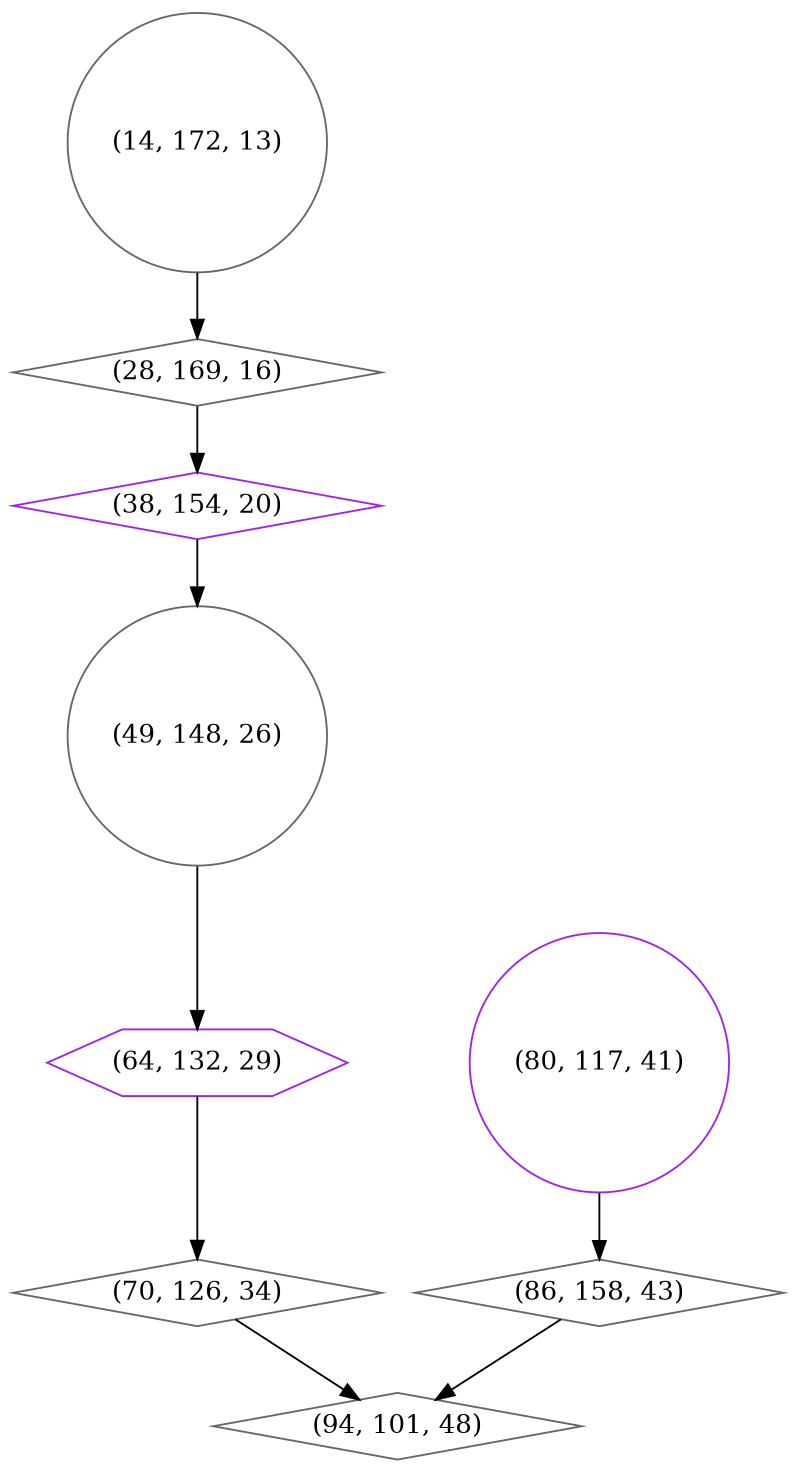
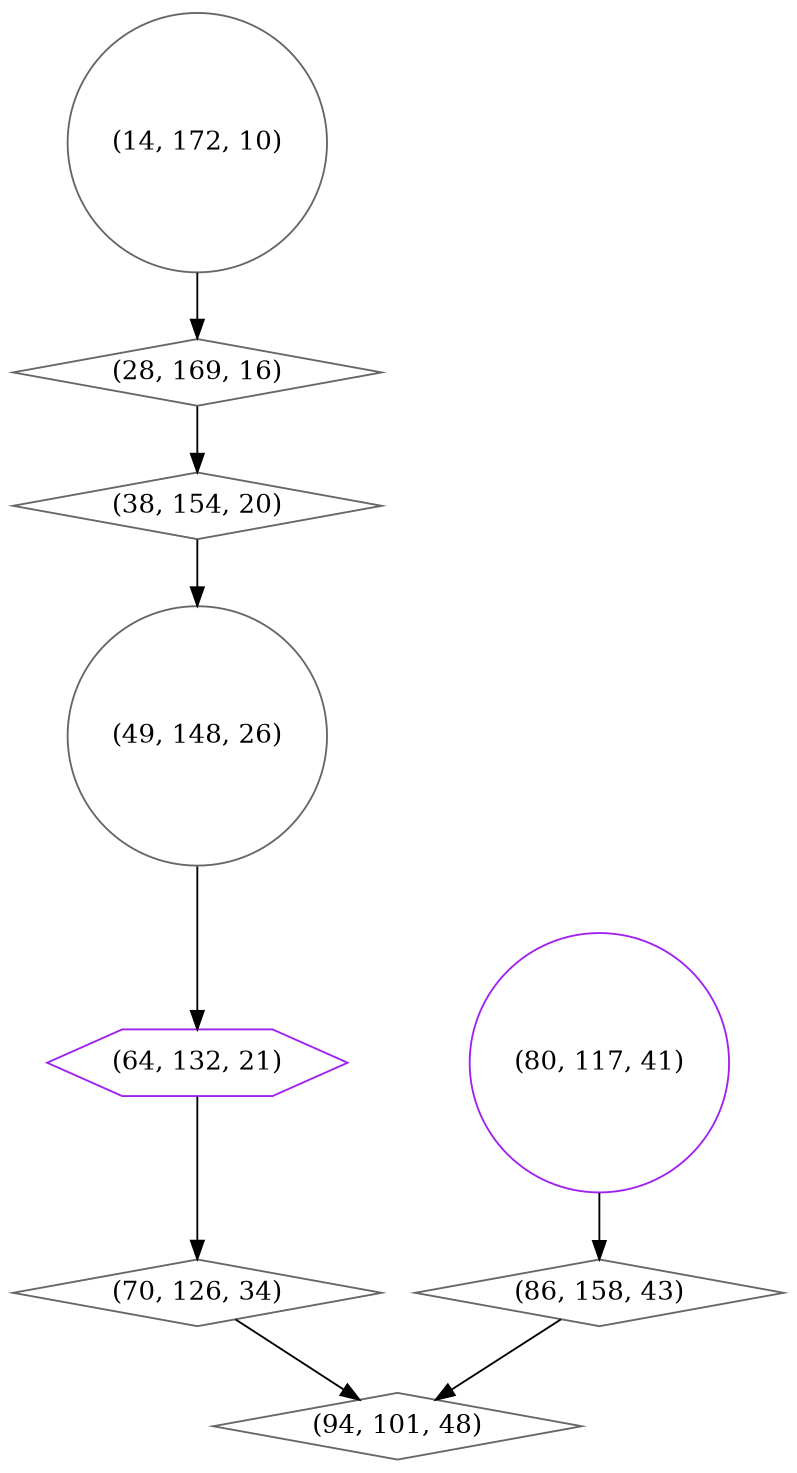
node "(14, 172, 13)": label "(14, 172, 13)" -> "(14, 172, 10)"
node "(38, 154, 20)": color purple -> gray40
node "(64, 132, 29)": label "(64, 132, 29)" -> "(64, 132, 21)"
